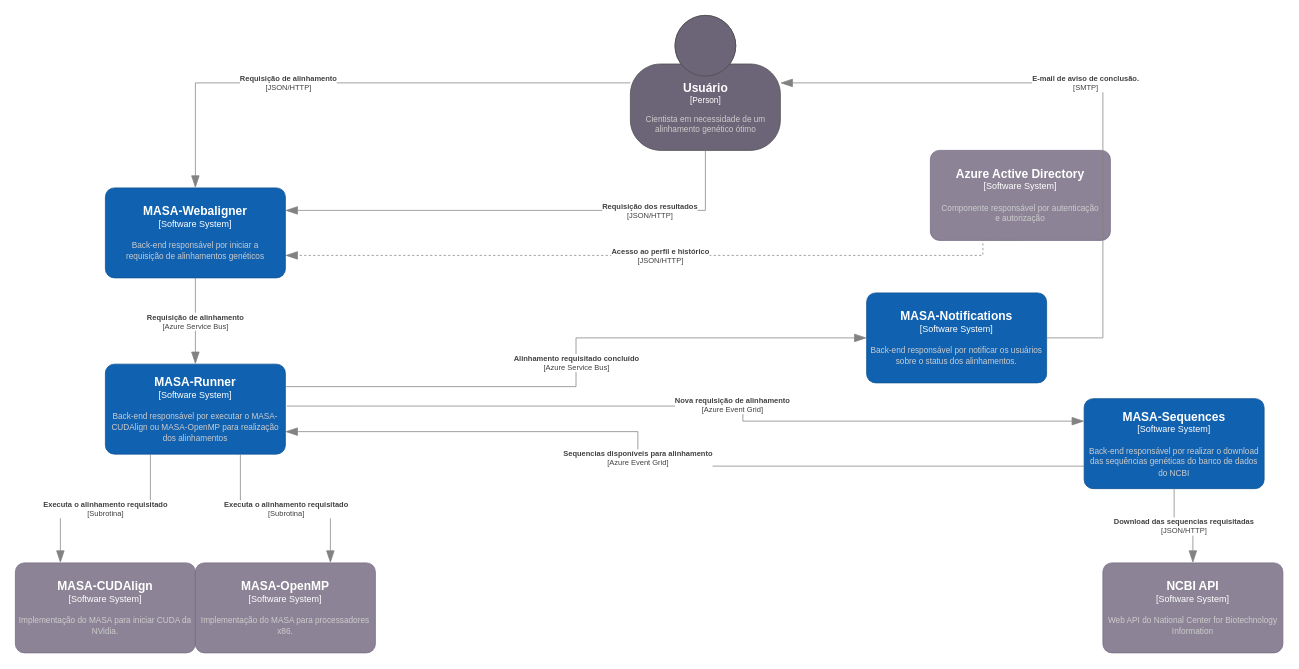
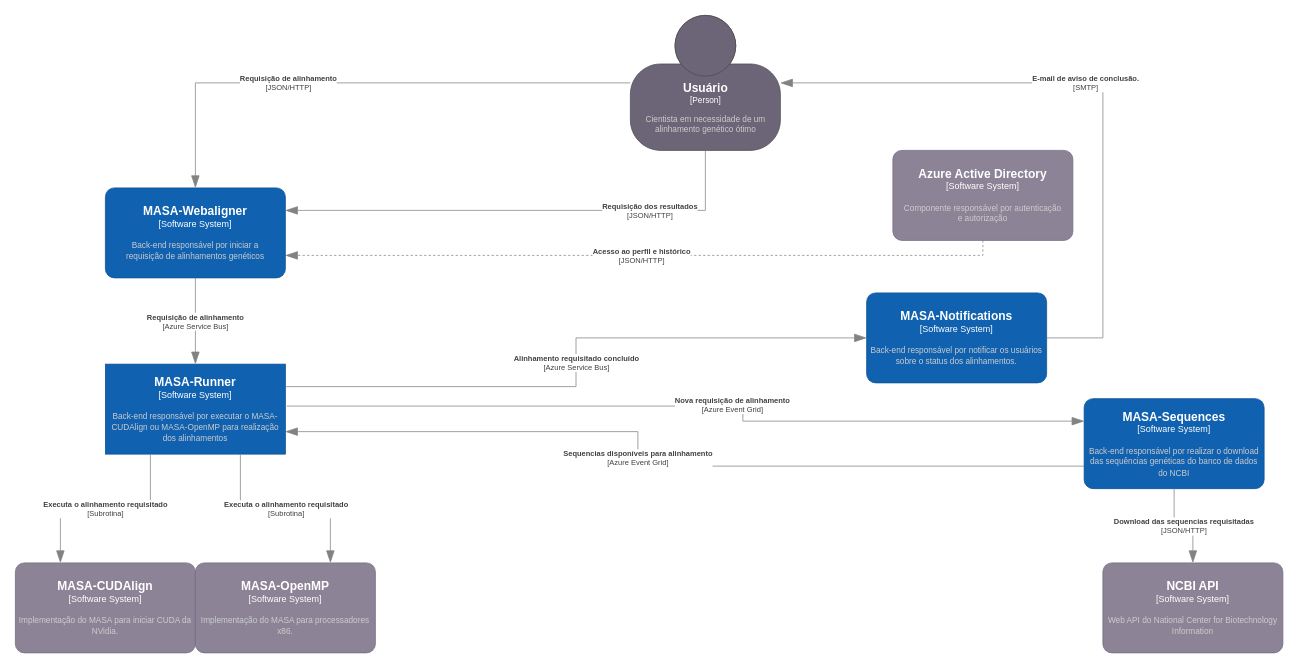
node "Azure Active Directory [Software System] Componente responsável por autenticação e autorização": moved (1020, 195) -> (983, 195)
node "MASA-Runner [Software System] Back-end responsável por executar o MASA-CUDAlign ou MASA-OpenMP para realização dos alinhamentos": shape rounded rectangle -> rectangle
